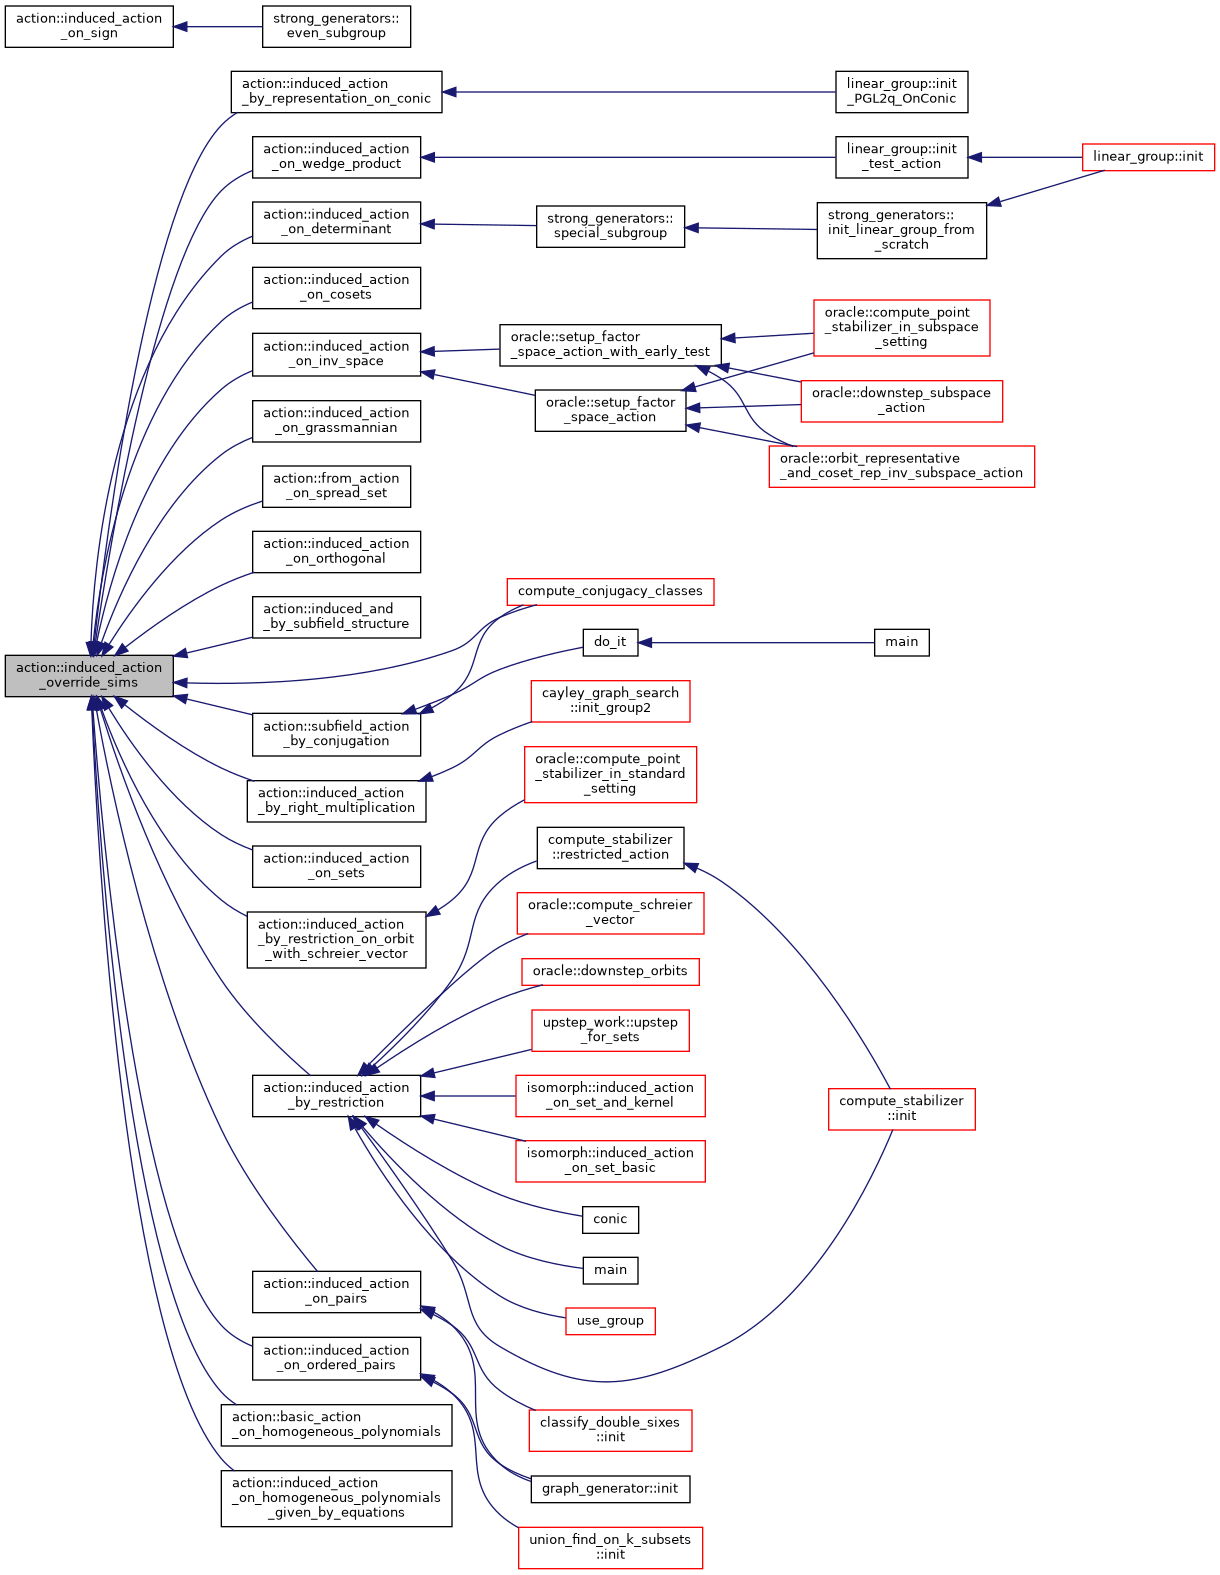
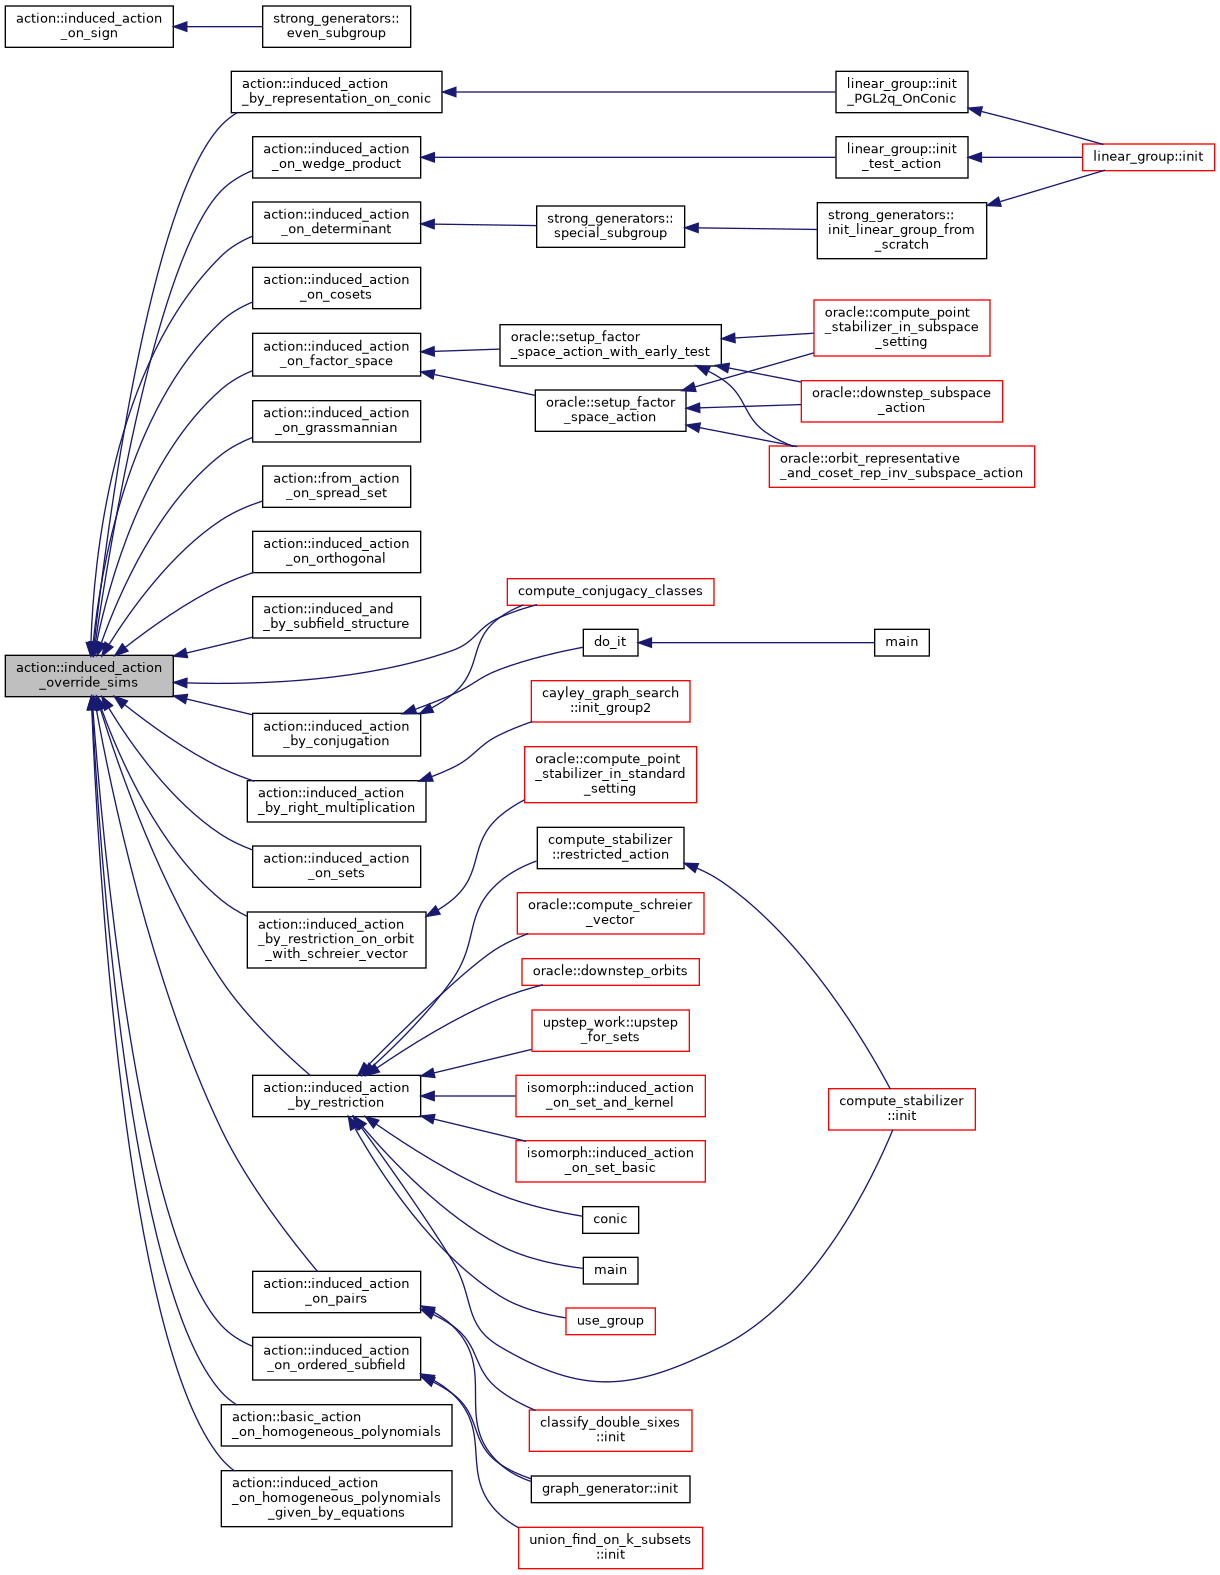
edge "linear_group::init" -> "linear_group::init _PGL2q_OnConic": added
node "action::induced_action _on_inv_space": label "action::induced_action _on_inv_space" -> "action::induced_action _on_factor_space"
node "action::subfield_action _by_conjugation": label "action::subfield_action _by_conjugation" -> "action::induced_action _by_conjugation"
node "action::induced_action _on_ordered_pairs": label "action::induced_action _on_ordered_pairs" -> "action::induced_action _on_ordered_subfield"
